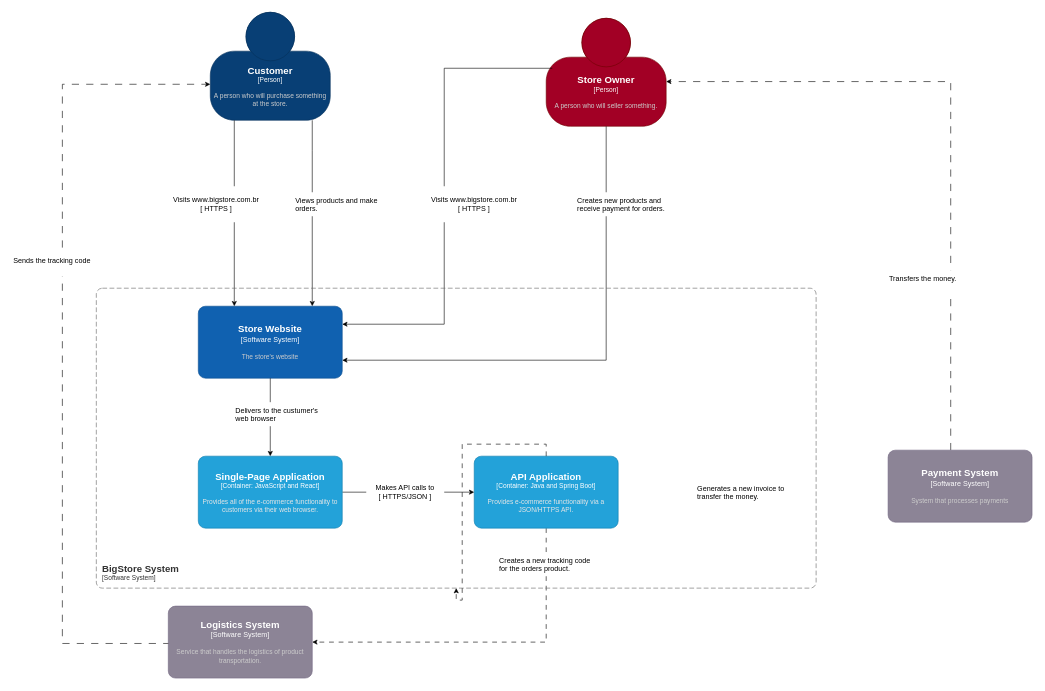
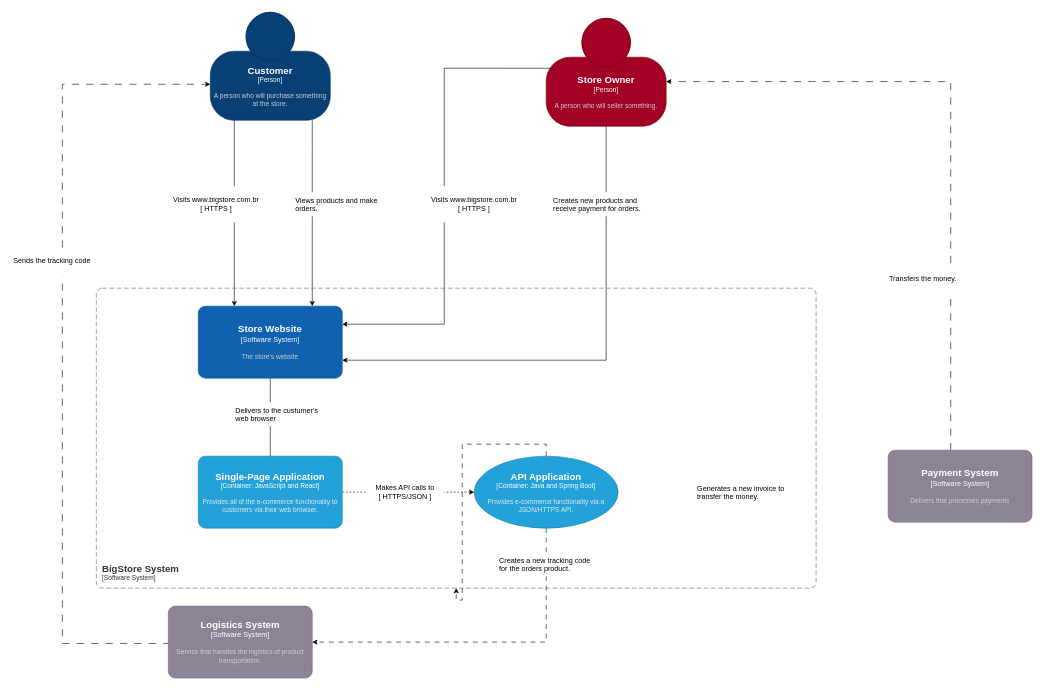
node "Creates new products and receive payment for orders.": moved (624, 204) -> (600, 204)
edge "Store Website [Software System] The store's website" -> "Single-Page Application [Container: JavaScript and React] Provides all of the e-commerce functionality to customers via their web browser.": arrowhead classic -> none
node "Payment System [Software System] System that processes payments": label "Payment System [Software System] System that processes payments" -> "Payment System [Software System] Delivers that processes payments"
edge "Single-Page Application [Container: JavaScript and React] Provides all of the e-commerce functionality to customers via their web browser." -> "API Application [Container: Java and Spring Boot] Provides e-commerce functionality via a JSON/HTTPS API.": style solid -> dashed
node "API Application [Container: Java and Spring Boot] Provides e-commerce functionality via a JSON/HTTPS API.": shape rounded rectangle -> ellipse
